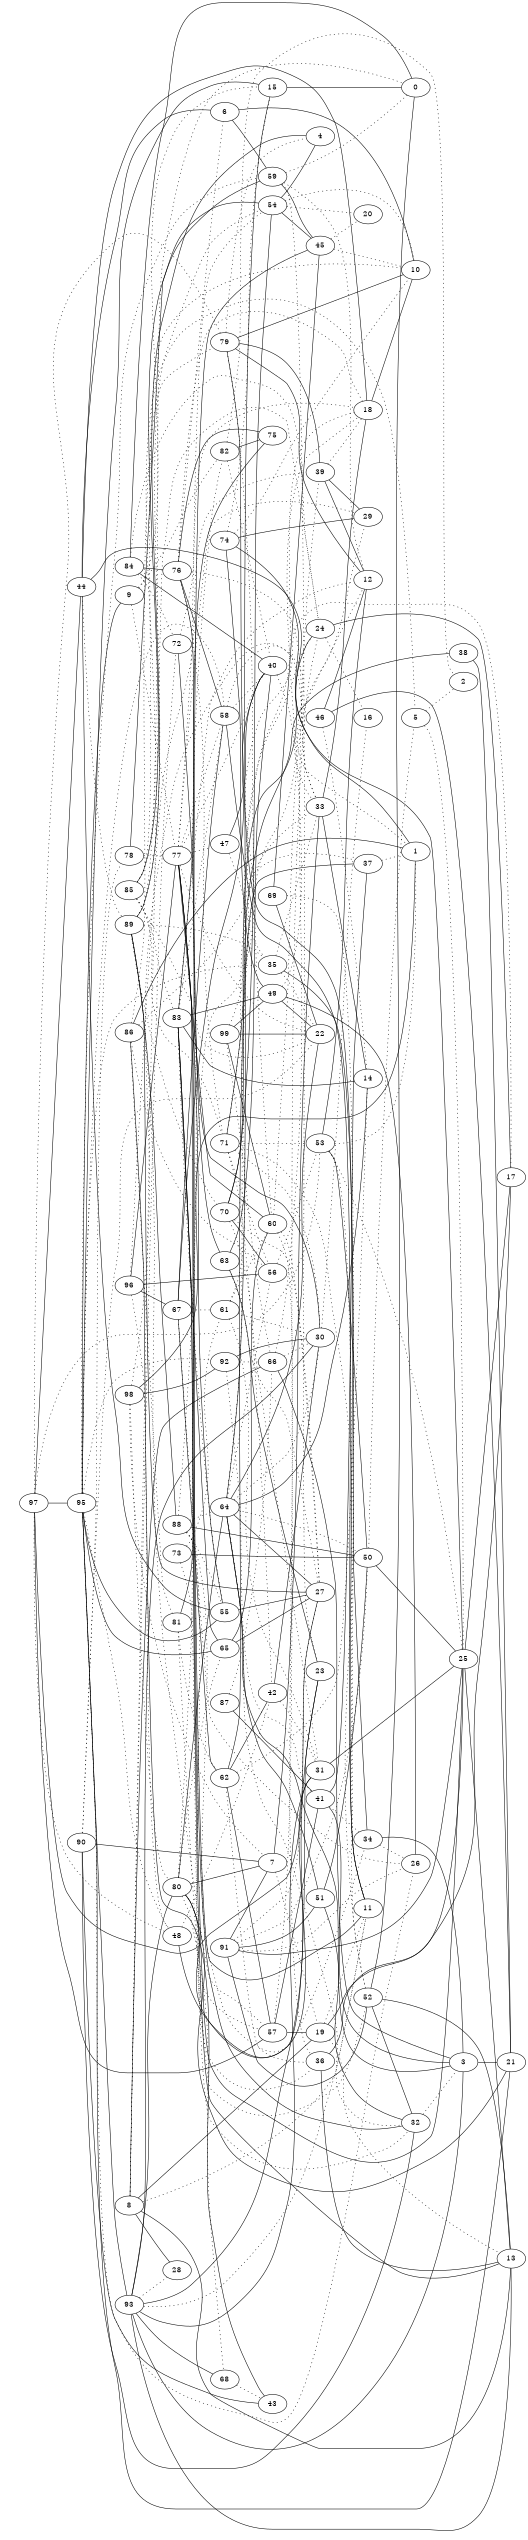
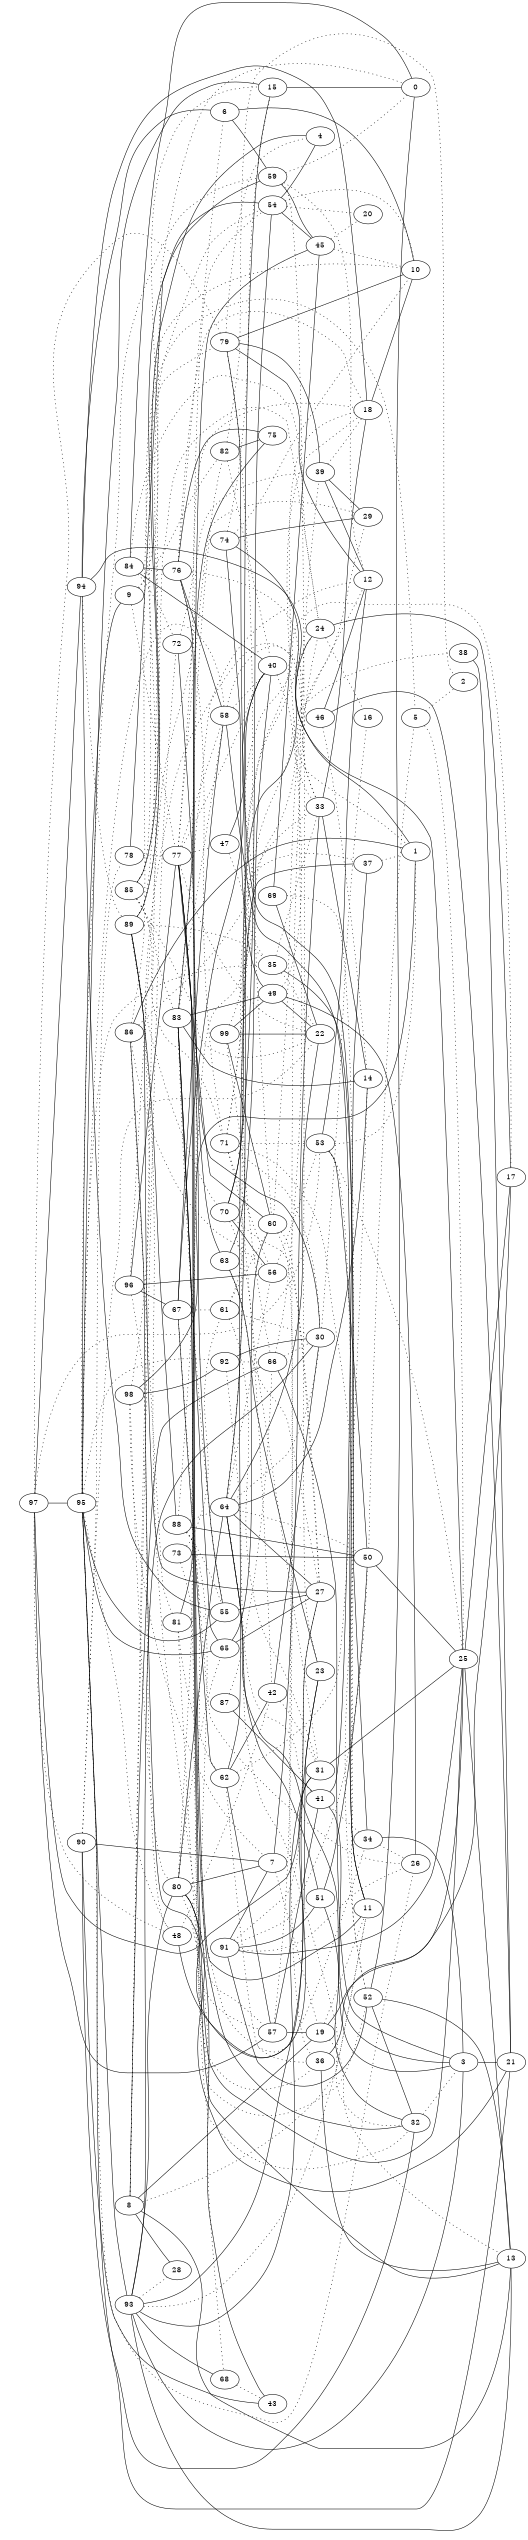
node "44": label "44" -> "94"
edge "38" -- "71": style solid -> dotted
